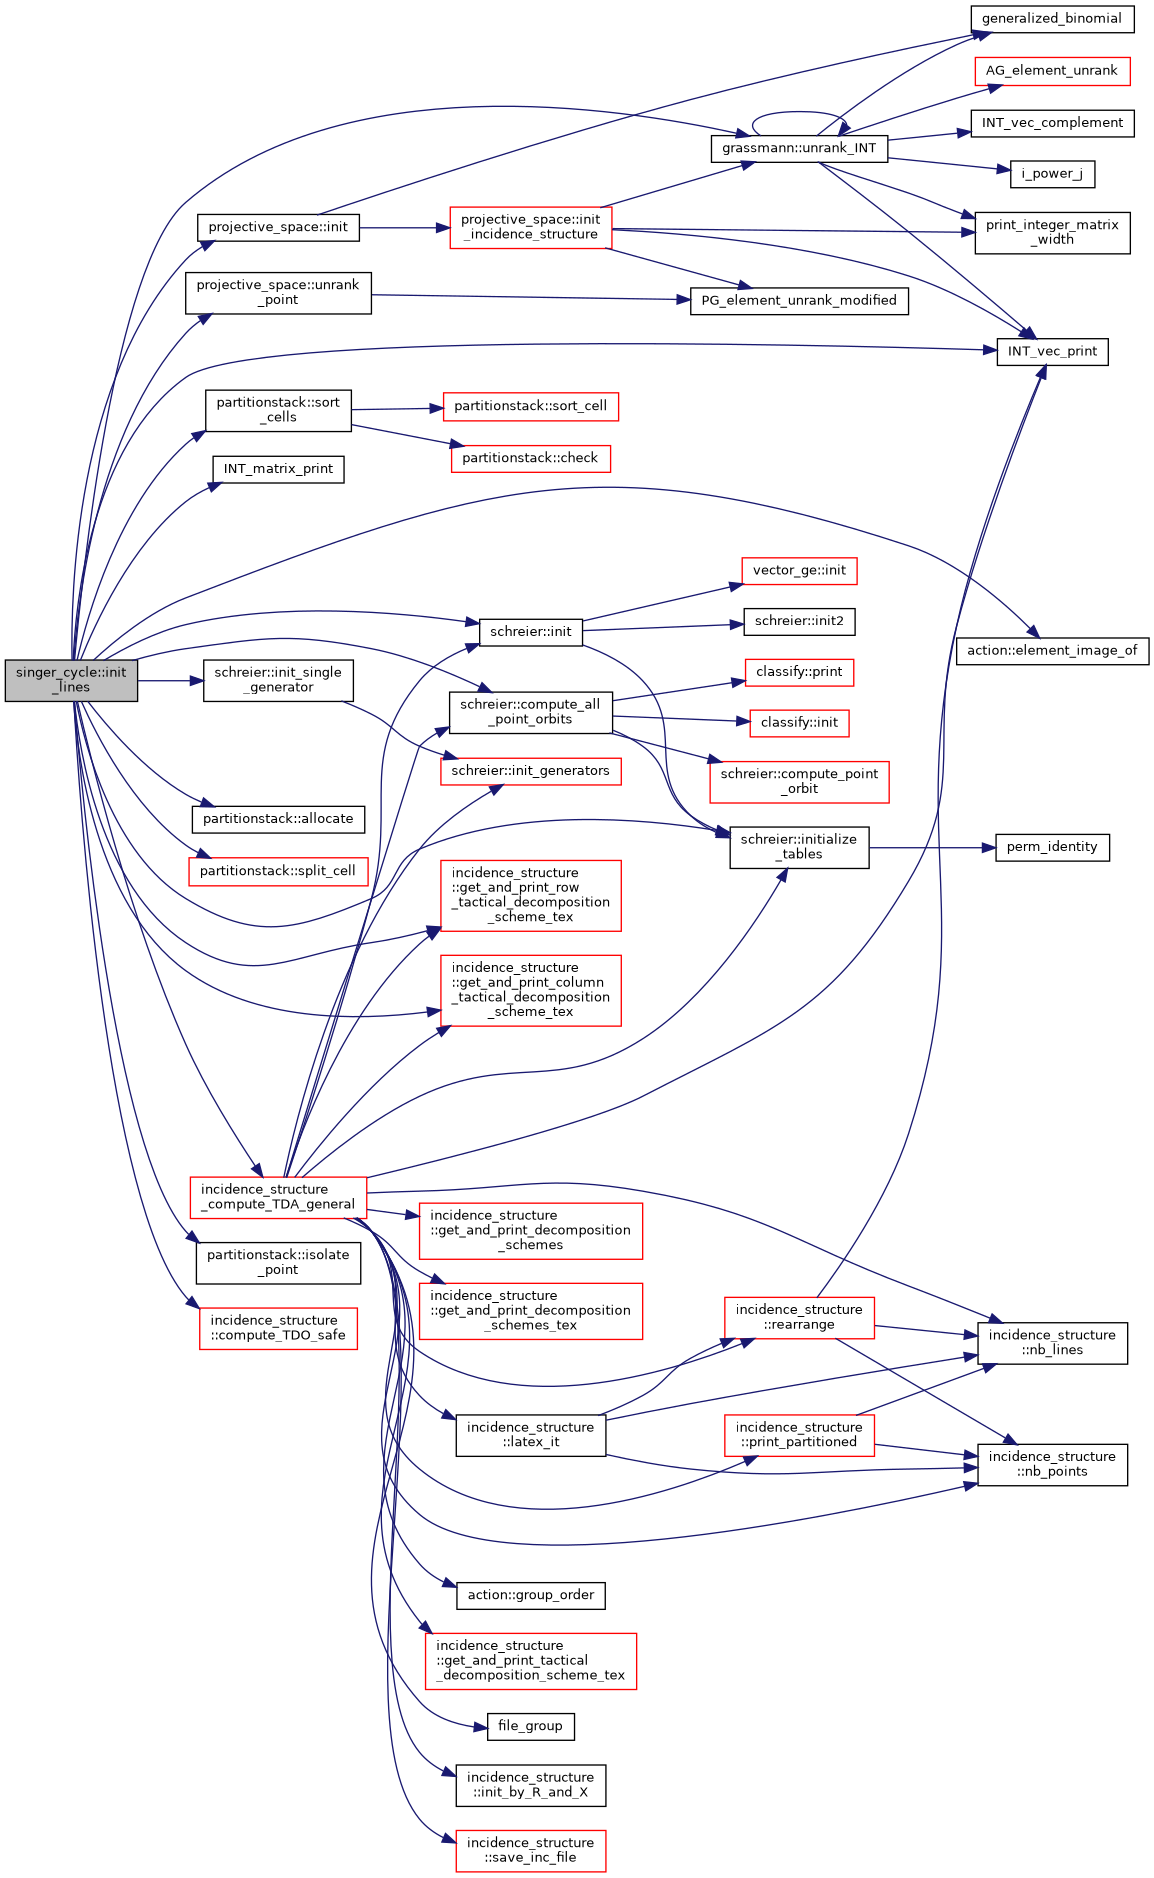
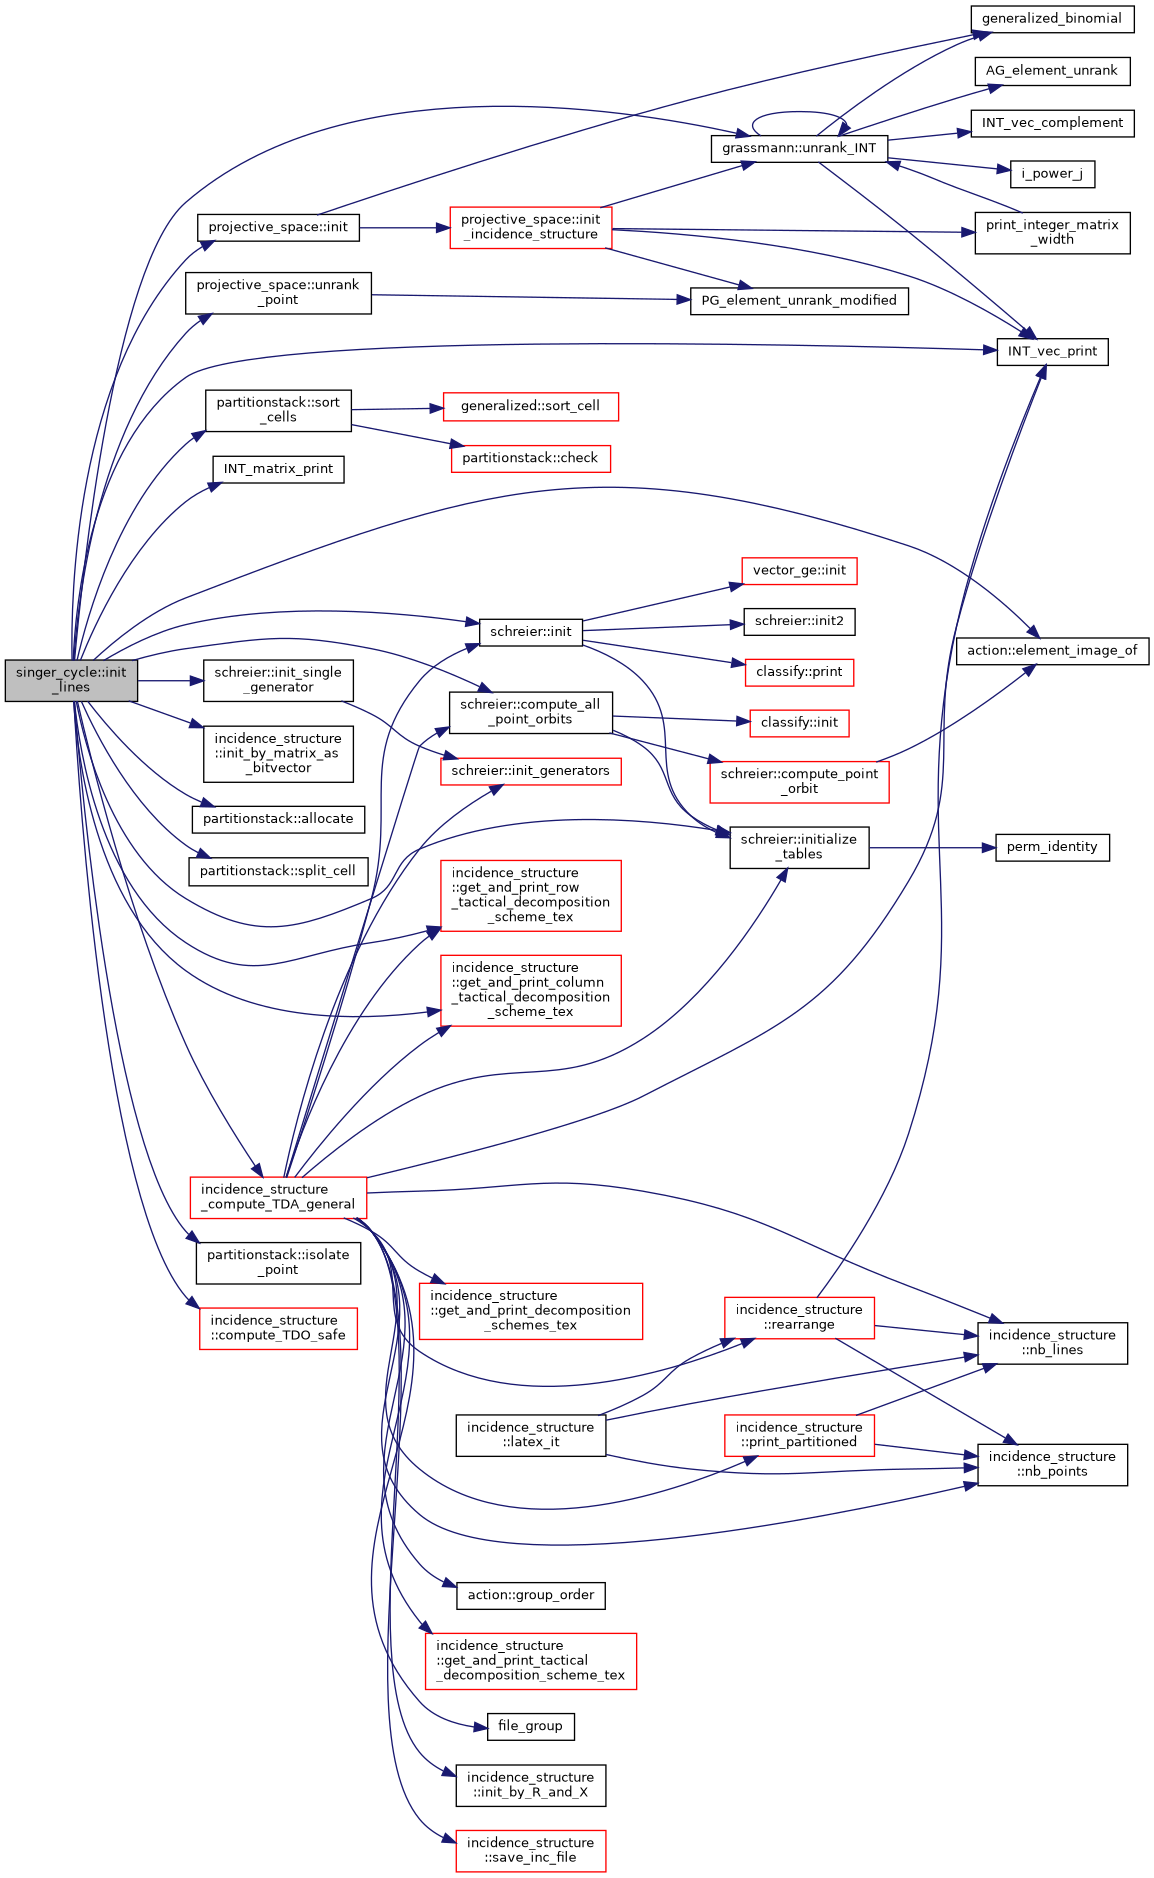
node "AG_element_unrank": color red -> black
edge "grassmann::unrank_INT" -> "print_integer_matrix _width": reversed
node "partitionstack::sort_cell": label "partitionstack::sort_cell" -> "generalized::sort_cell"
edge "schreier::compute_all _point_orbits" -> "classify::print": now "schreier::init" -> "classify::print"
edge "schreier::compute_point _orbit" -> "action::element_image_of": added
node "incidence_structure ::init_by_matrix_as _bitvector": added
node "partitionstack::split_cell": color red -> black
node "incidence_structure ::get_and_print_decomposition _schemes": removed
edge "incidence_structure _compute_TDA_general" -> "incidence_structure ::latex_it": removed
